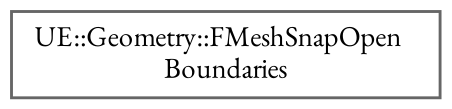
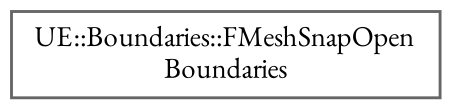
node "UE::Geometry::FMeshSnapOpen Boundaries": label "UE::Geometry::FMeshSnapOpen Boundaries" -> "UE::Boundaries::FMeshSnapOpen Boundaries"
